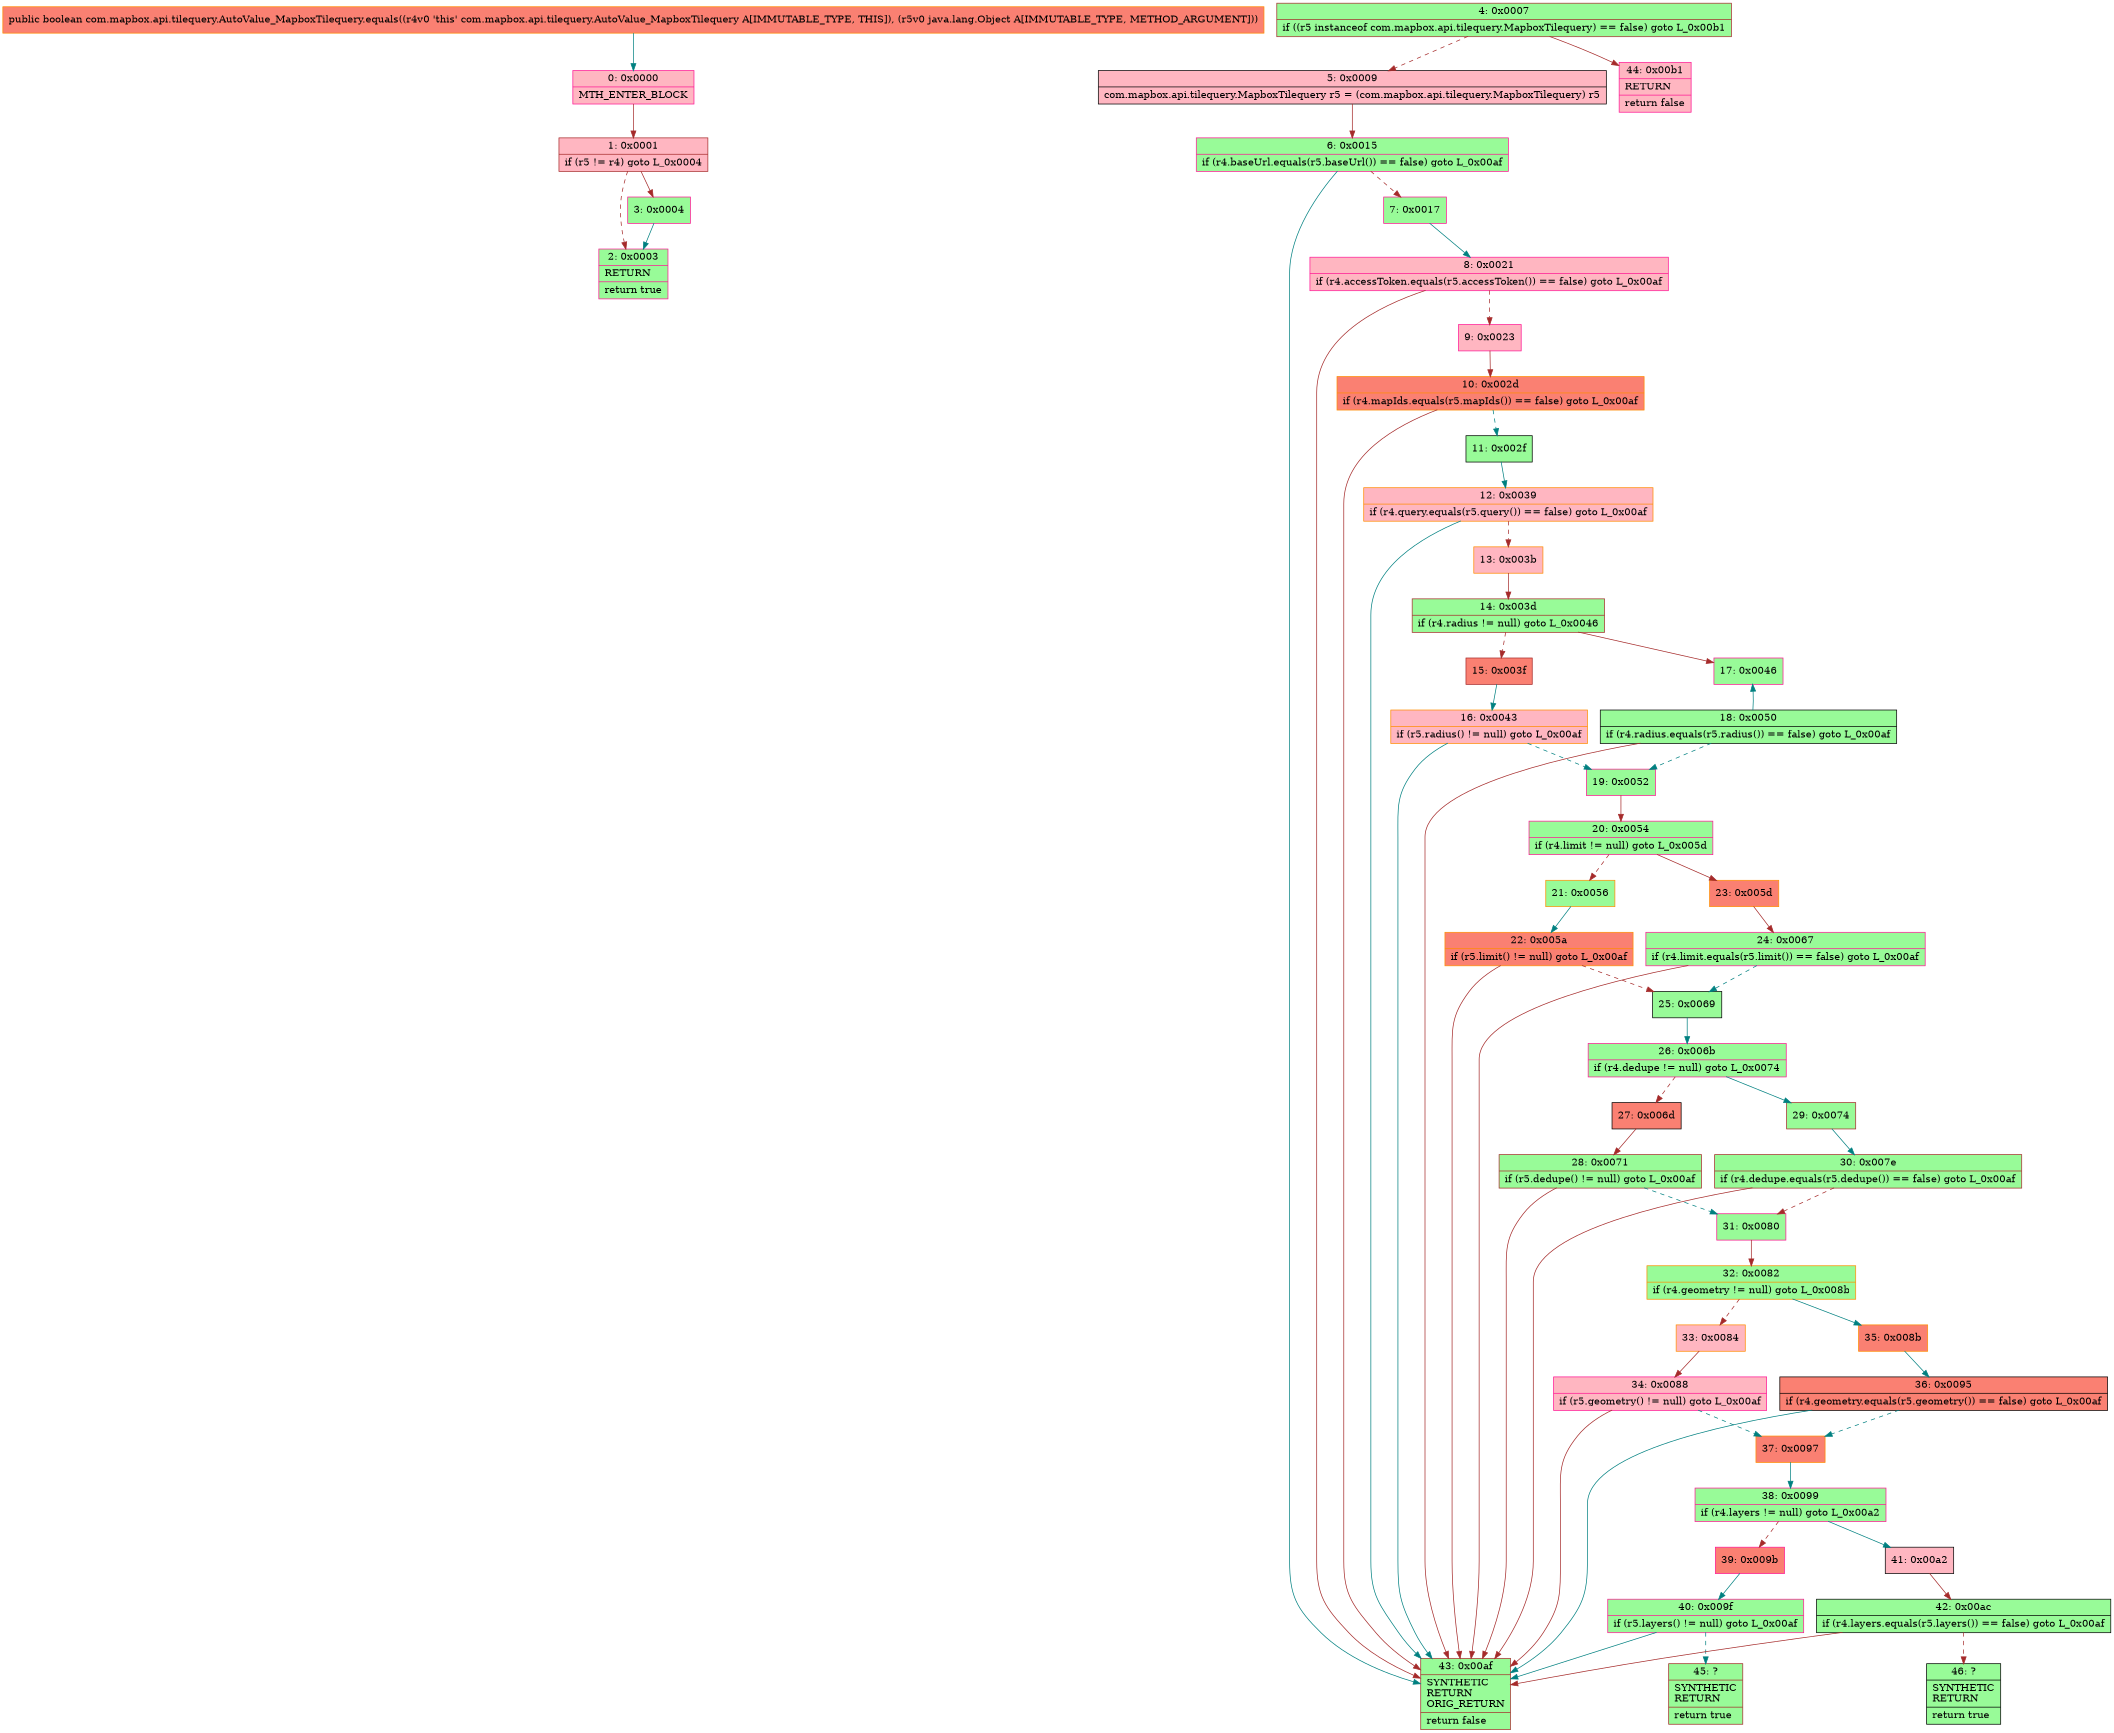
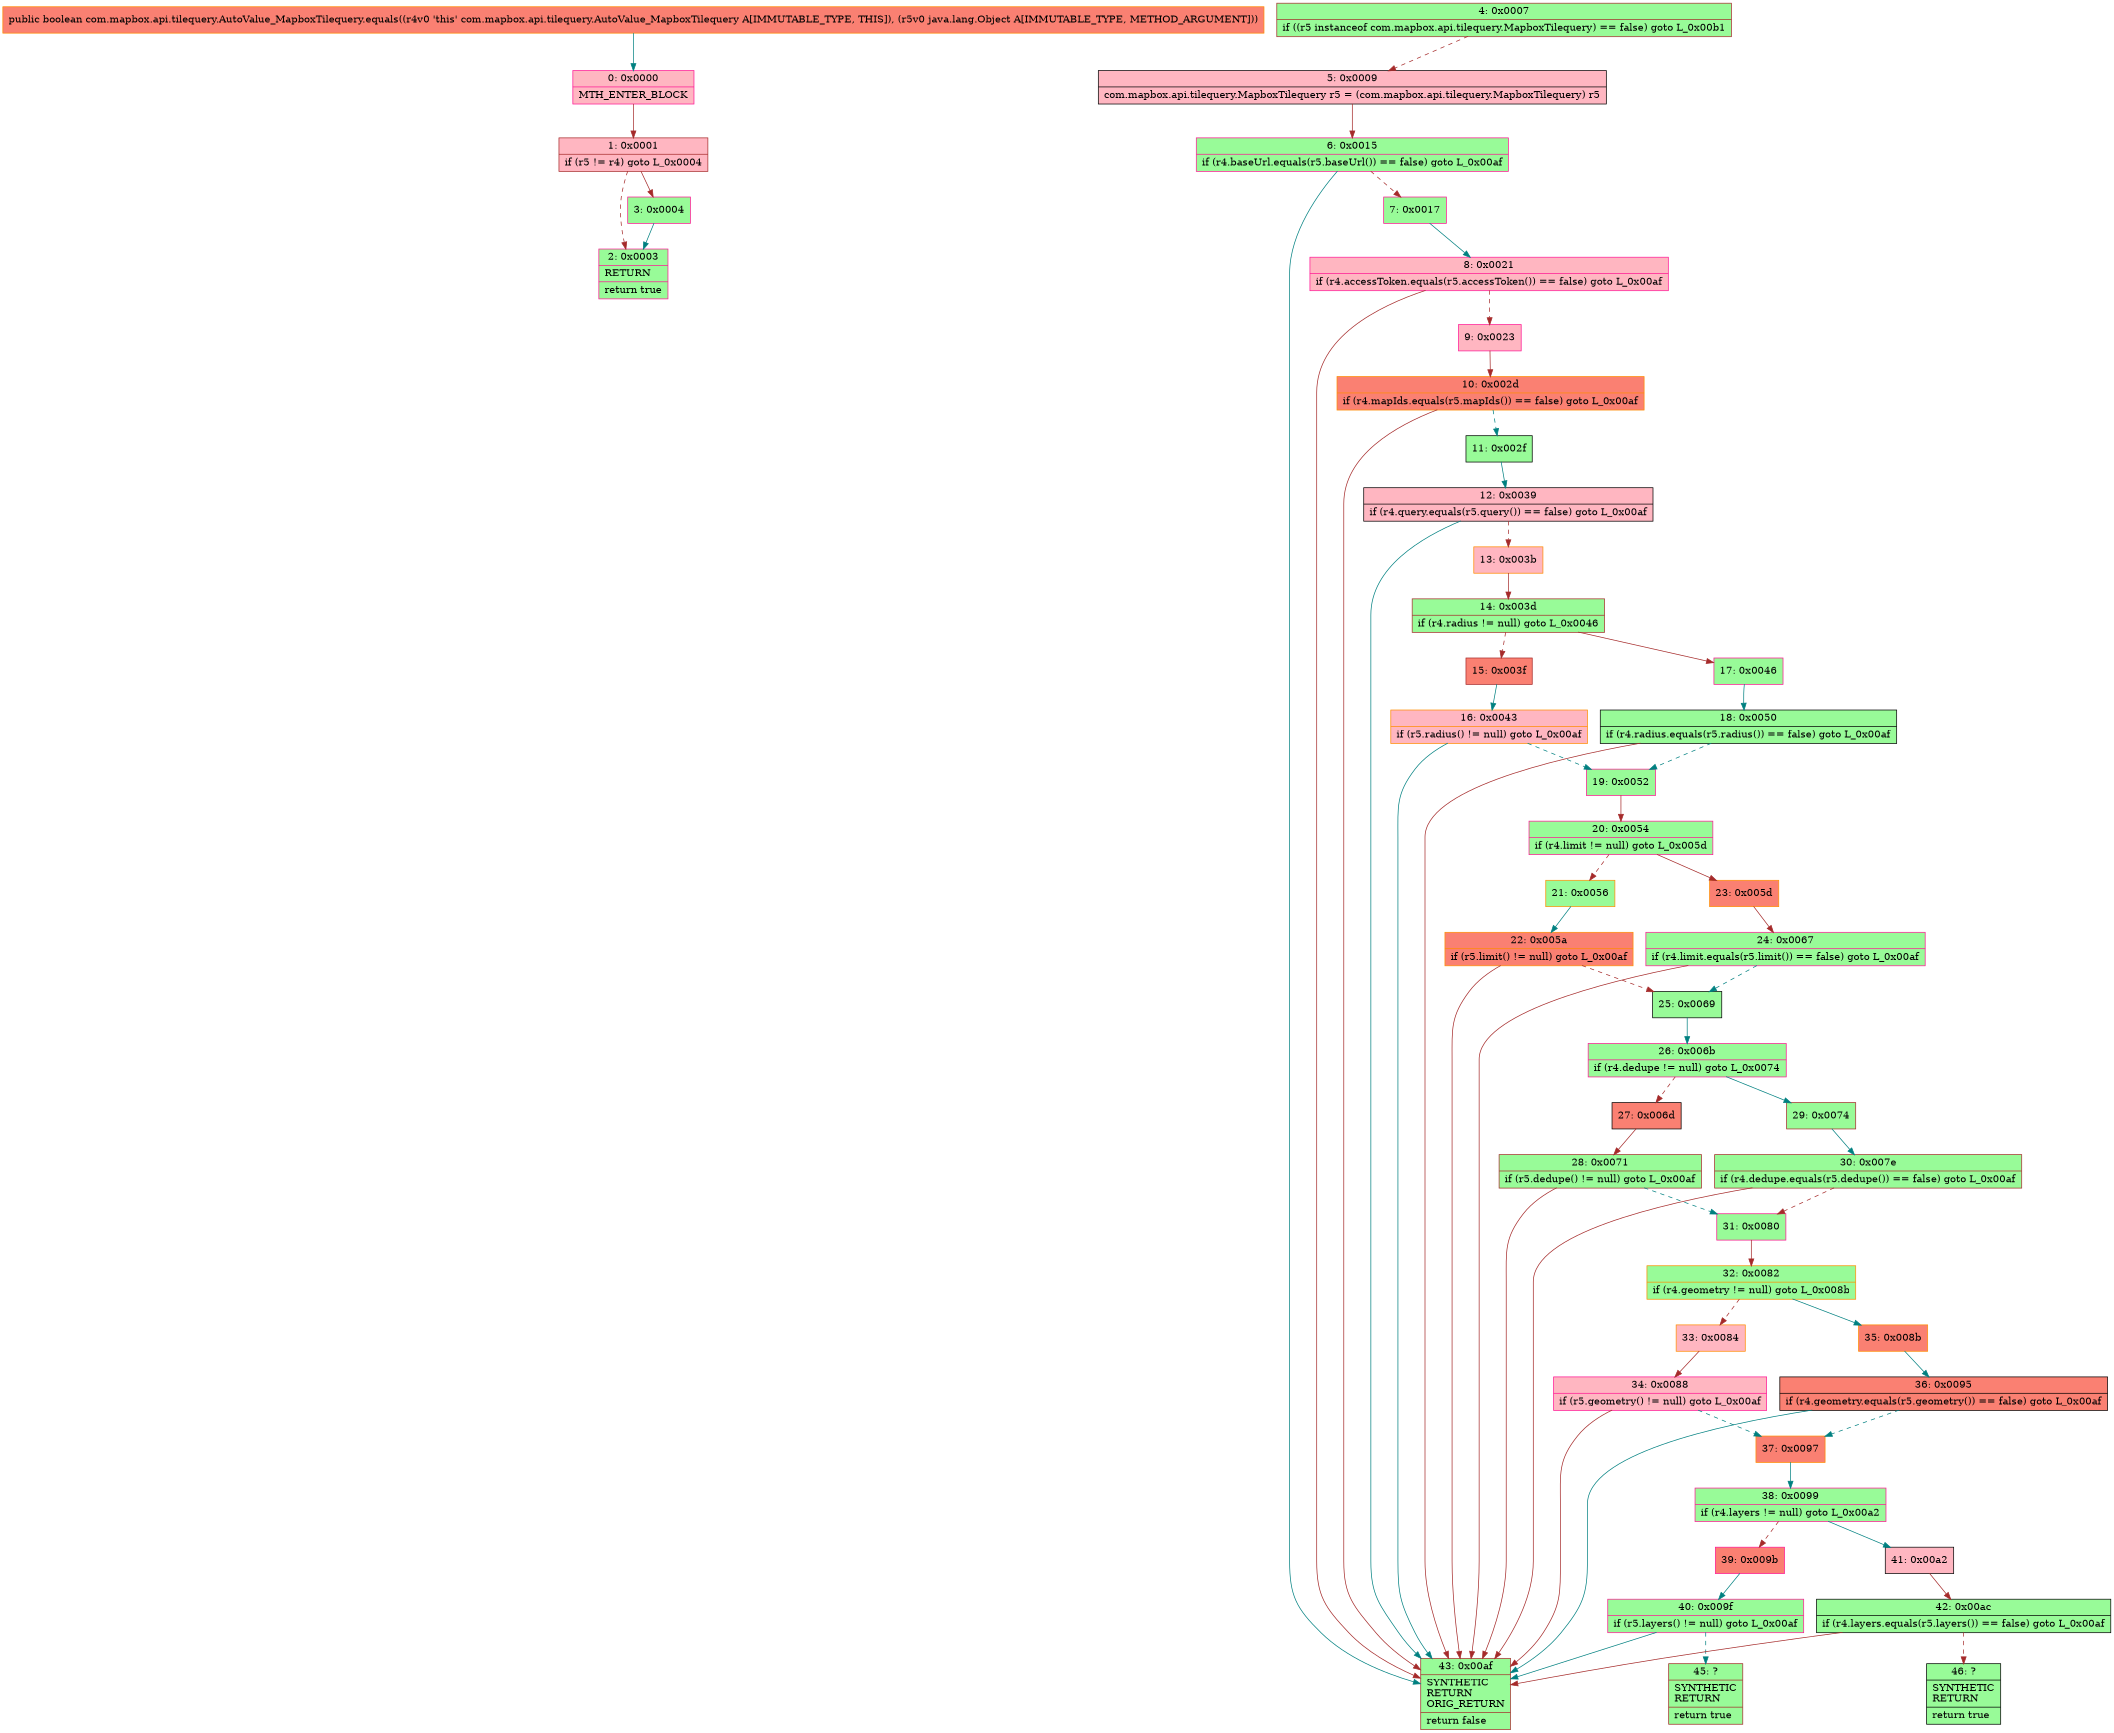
node "44: 0x00b1": removed
node "12: 0x0039": color darkorange -> black
edge "18: 0x0050" -> "17: 0x0046": reversed
